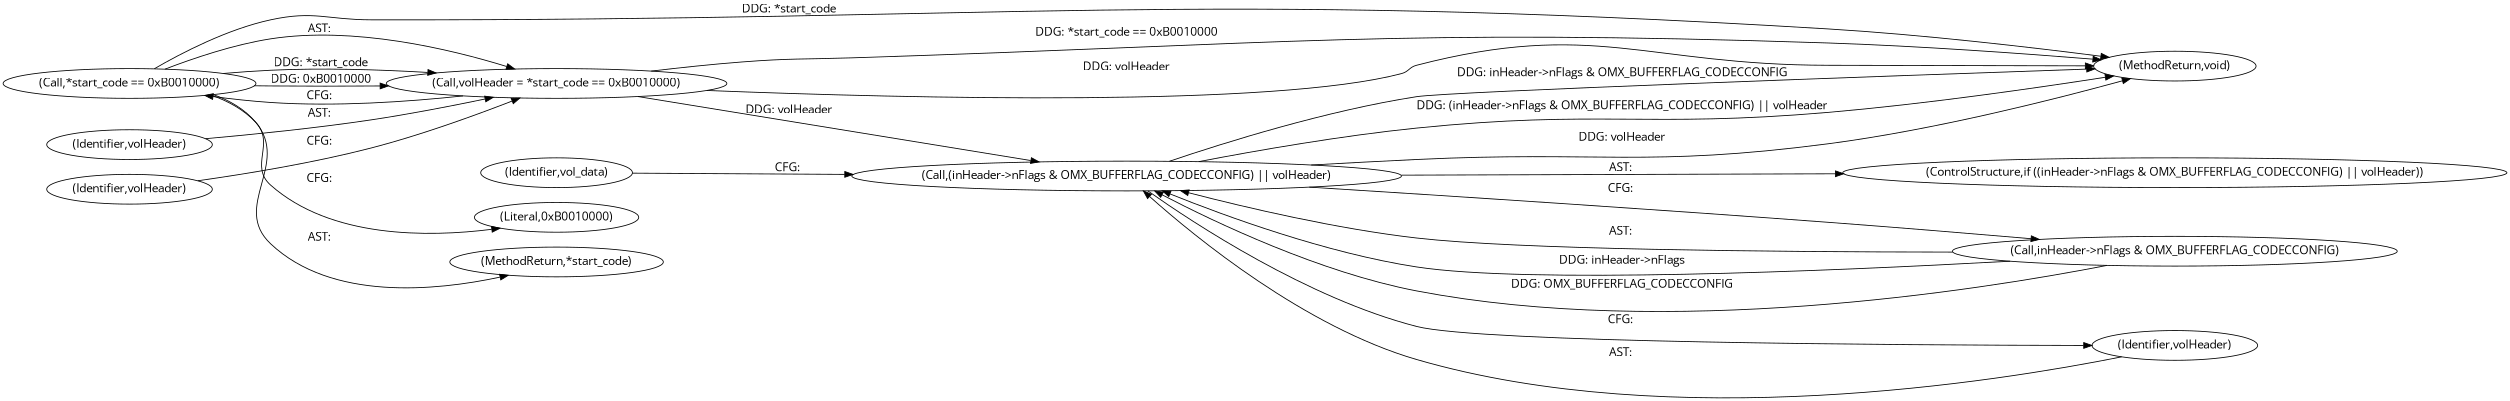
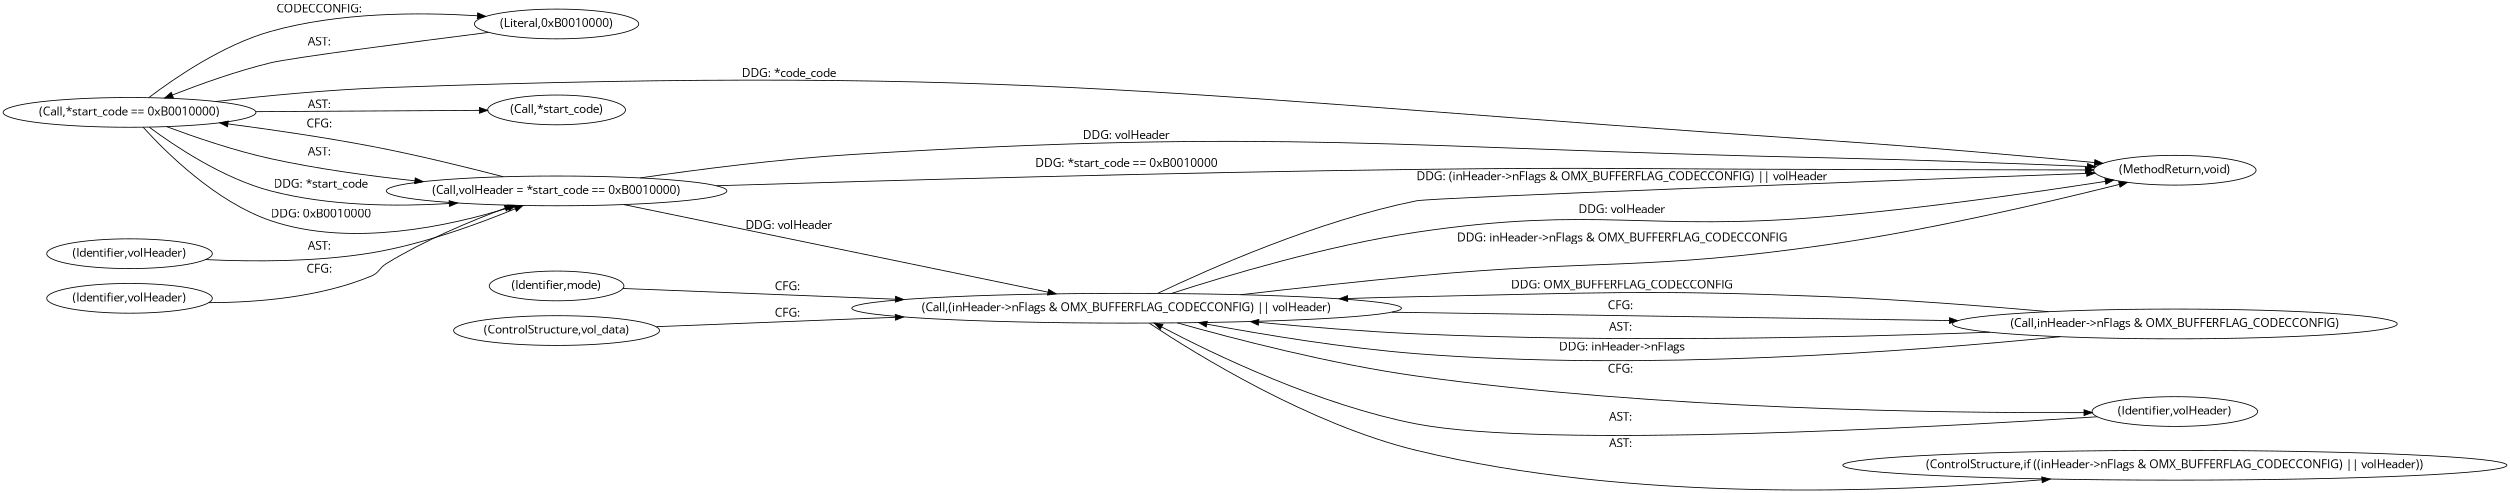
edge "(Call,*start_code == 0xB0010000)" -> "(MethodReturn,void)": label "DDG: *start_code" -> "DDG: *code_code"
edge "(Literal,0xB0010000)" -> "(Call,*start_code == 0xB0010000)": added, label "AST:"
node "(Identifier,vol_data)": label "(Identifier,vol_data)" -> "(ControlStructure,vol_data)"
edge "(Call,*start_code == 0xB0010000)" -> "(Literal,0xB0010000)": label "CFG: " -> "CODECCONFIG: "
node "(MethodReturn,*start_code)": label "(MethodReturn,*start_code)" -> "(Call,*start_code)"
node "(Identifier,mode)": added
